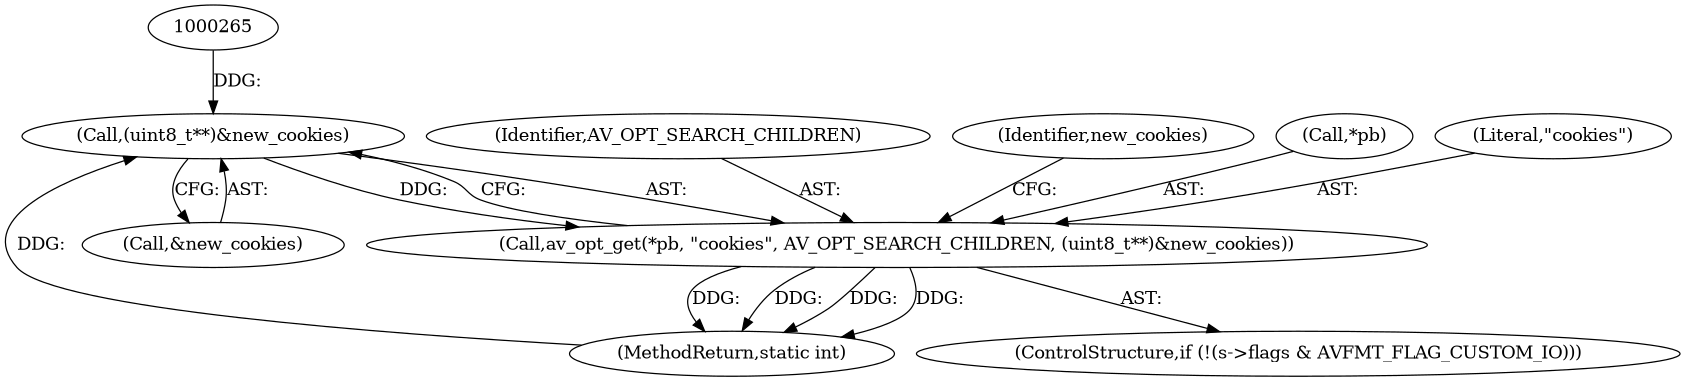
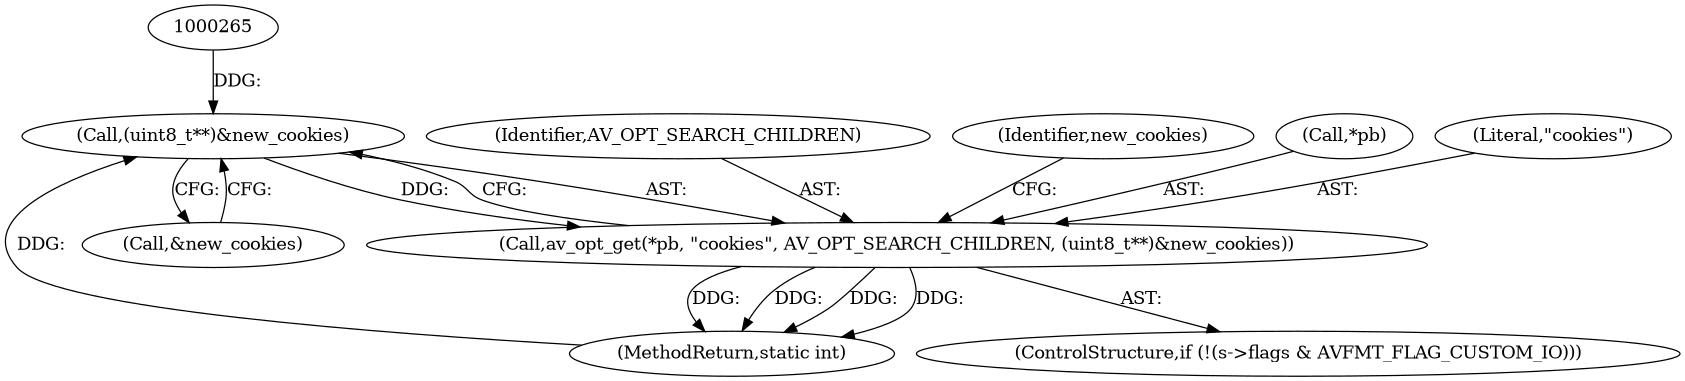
edge "(Call,&new_cookies)" -> "(Call,(uint8_t**)&new_cookies)": label "AST: " -> "CFG: "
